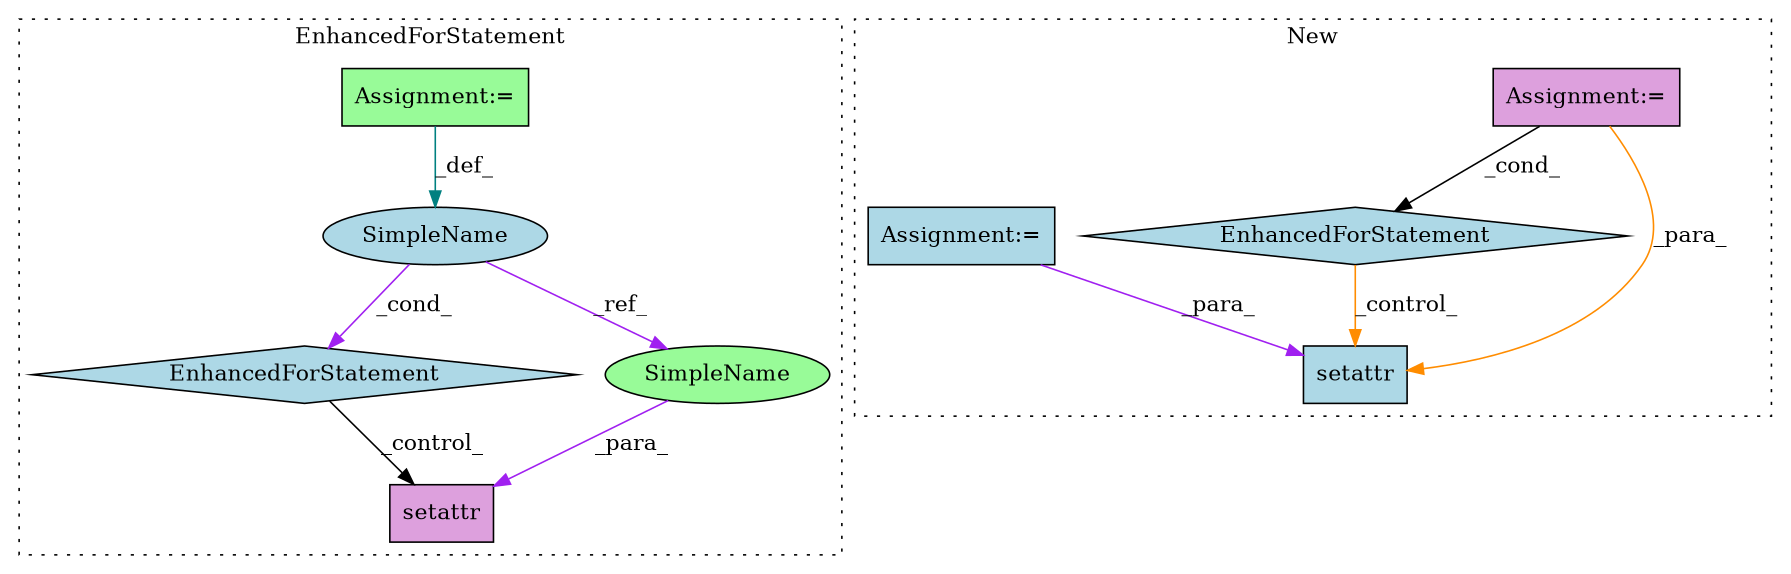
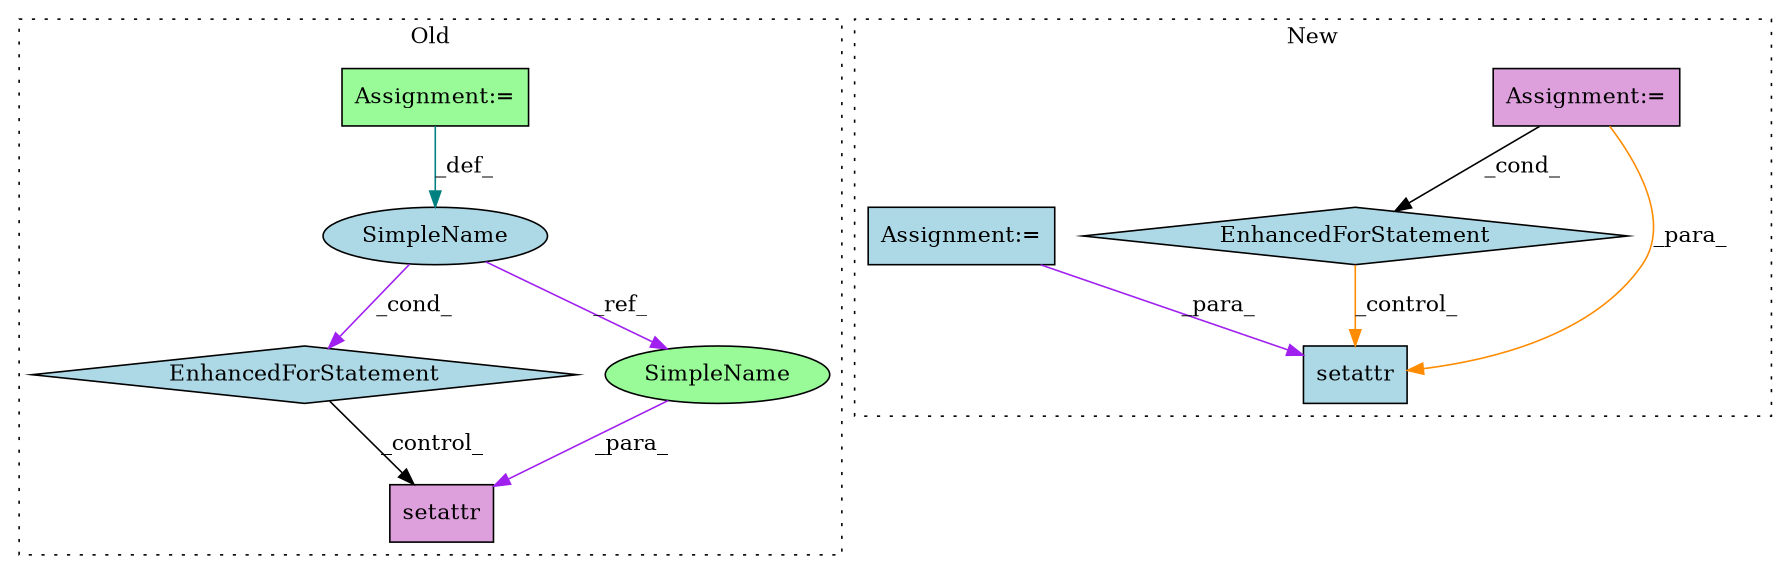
cluster "EnhancedForStatement": label "EnhancedForStatement" -> "Old"
